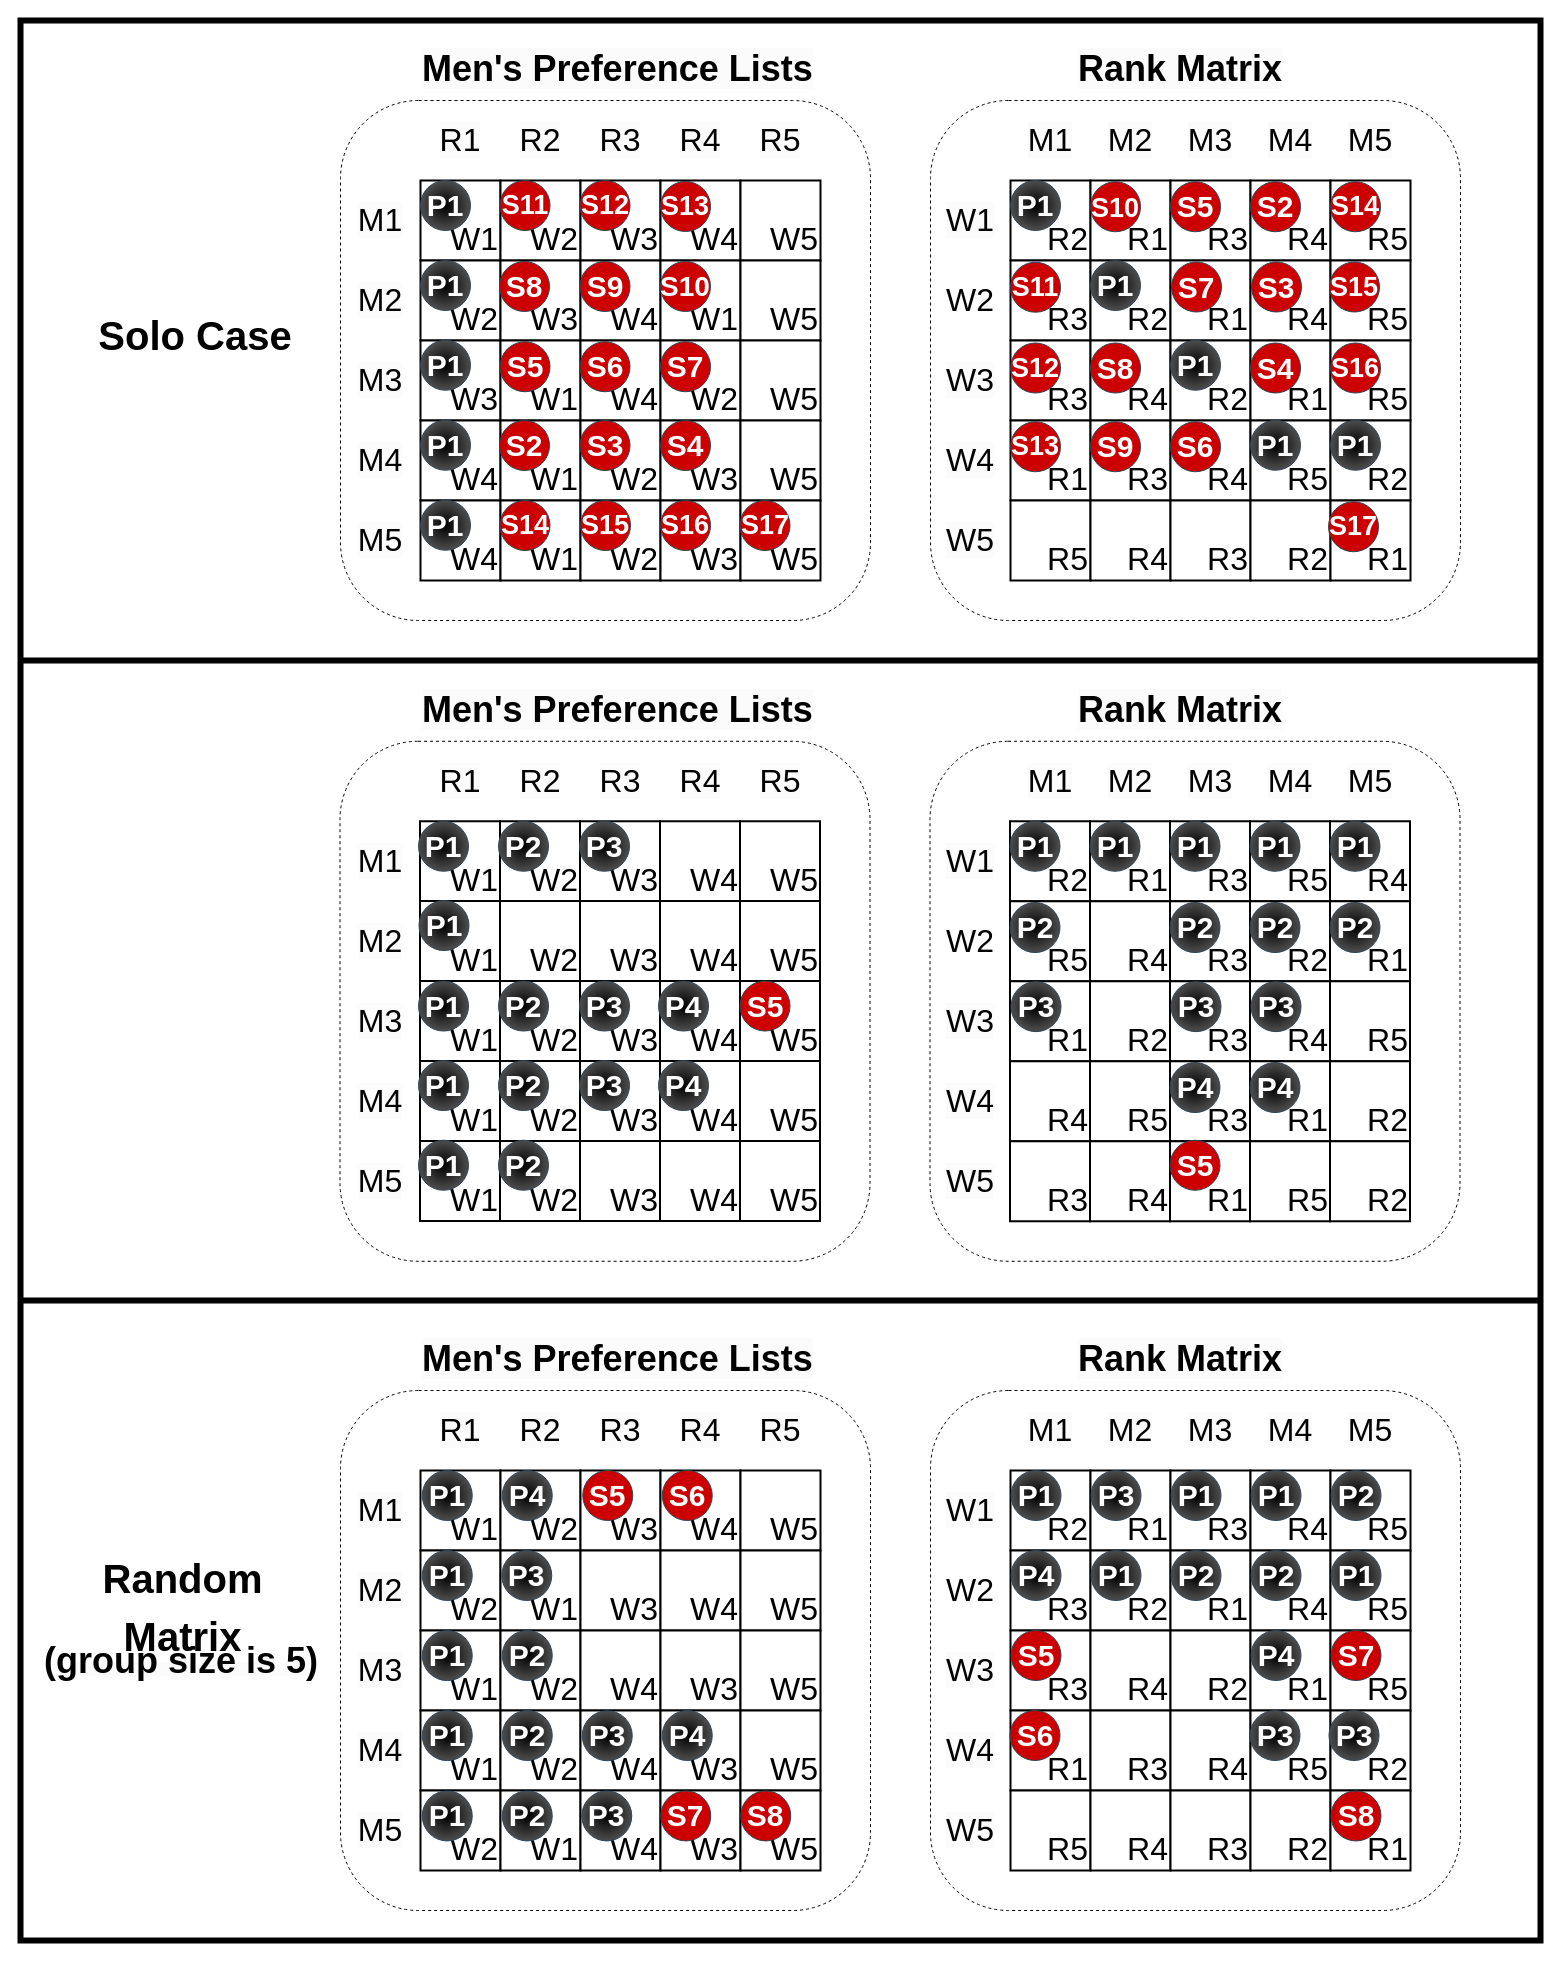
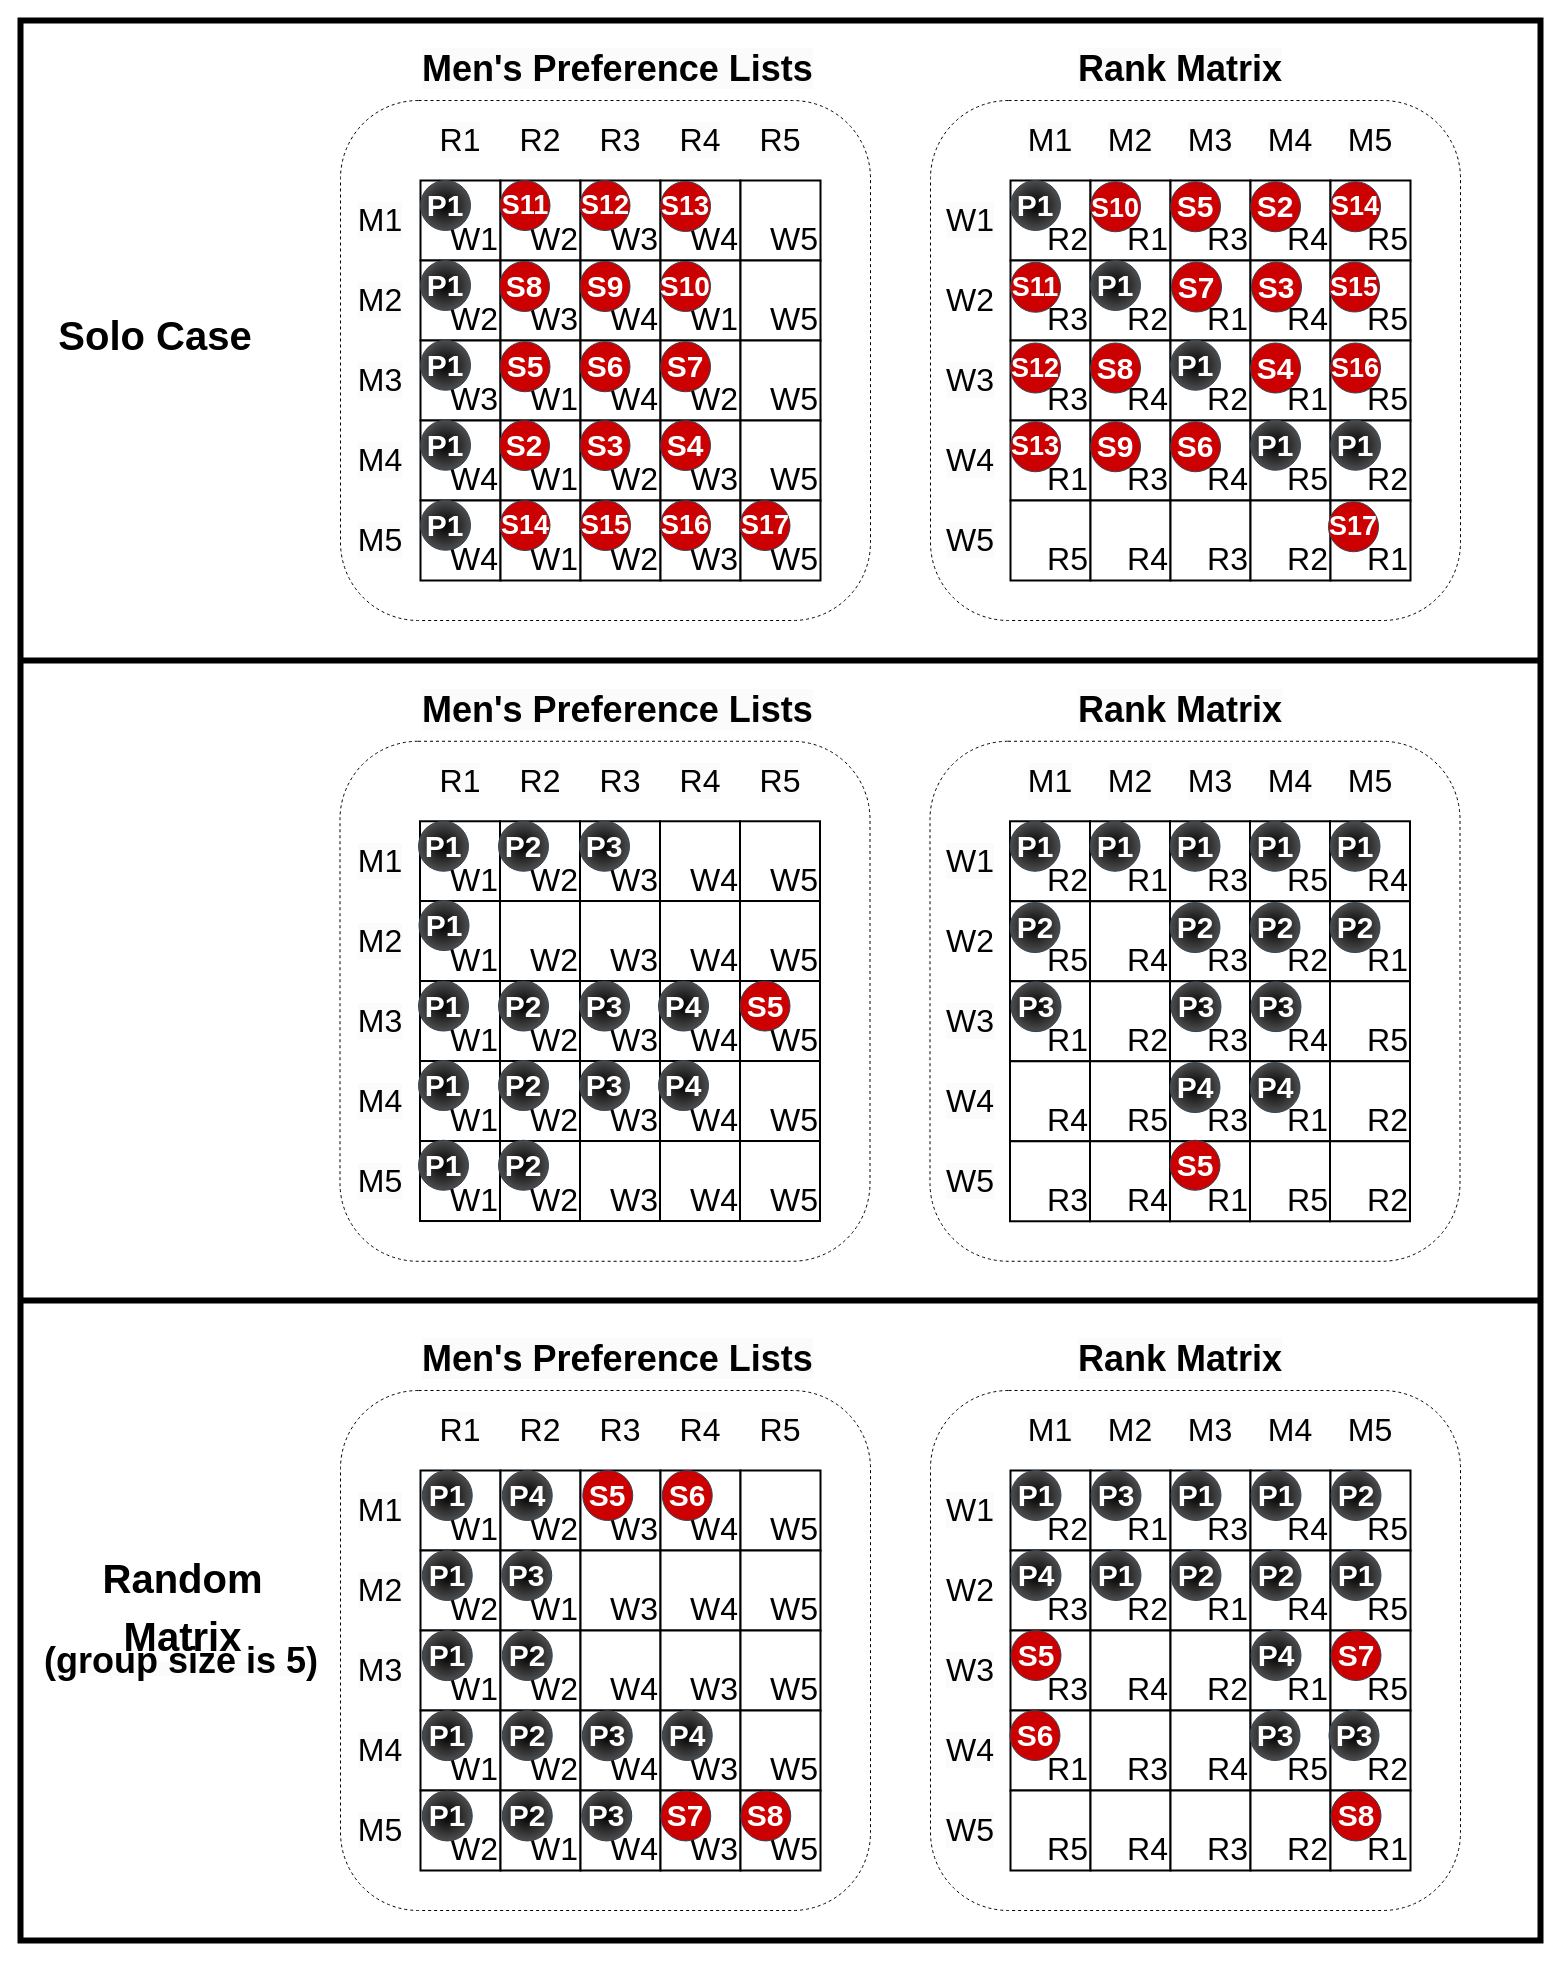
node "Solo Case": moved (196, 333) -> (156, 333)
